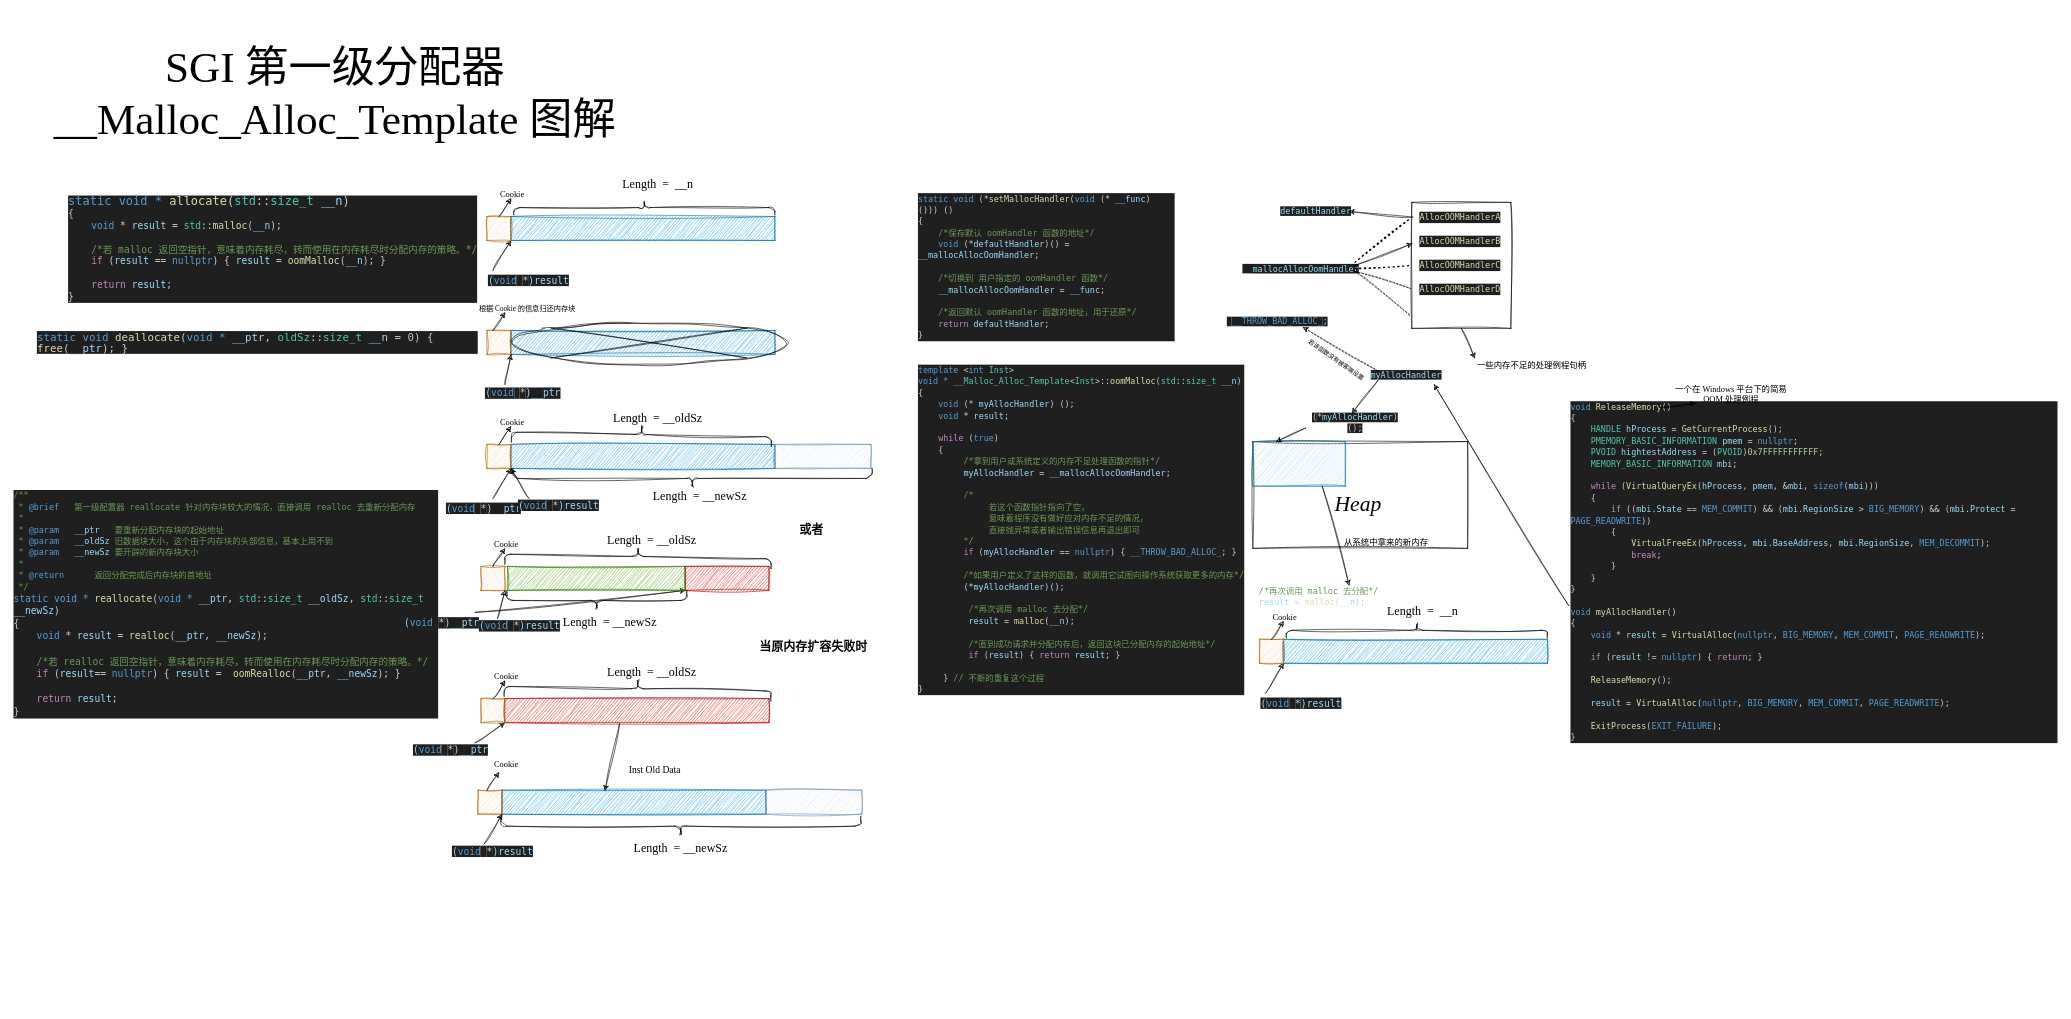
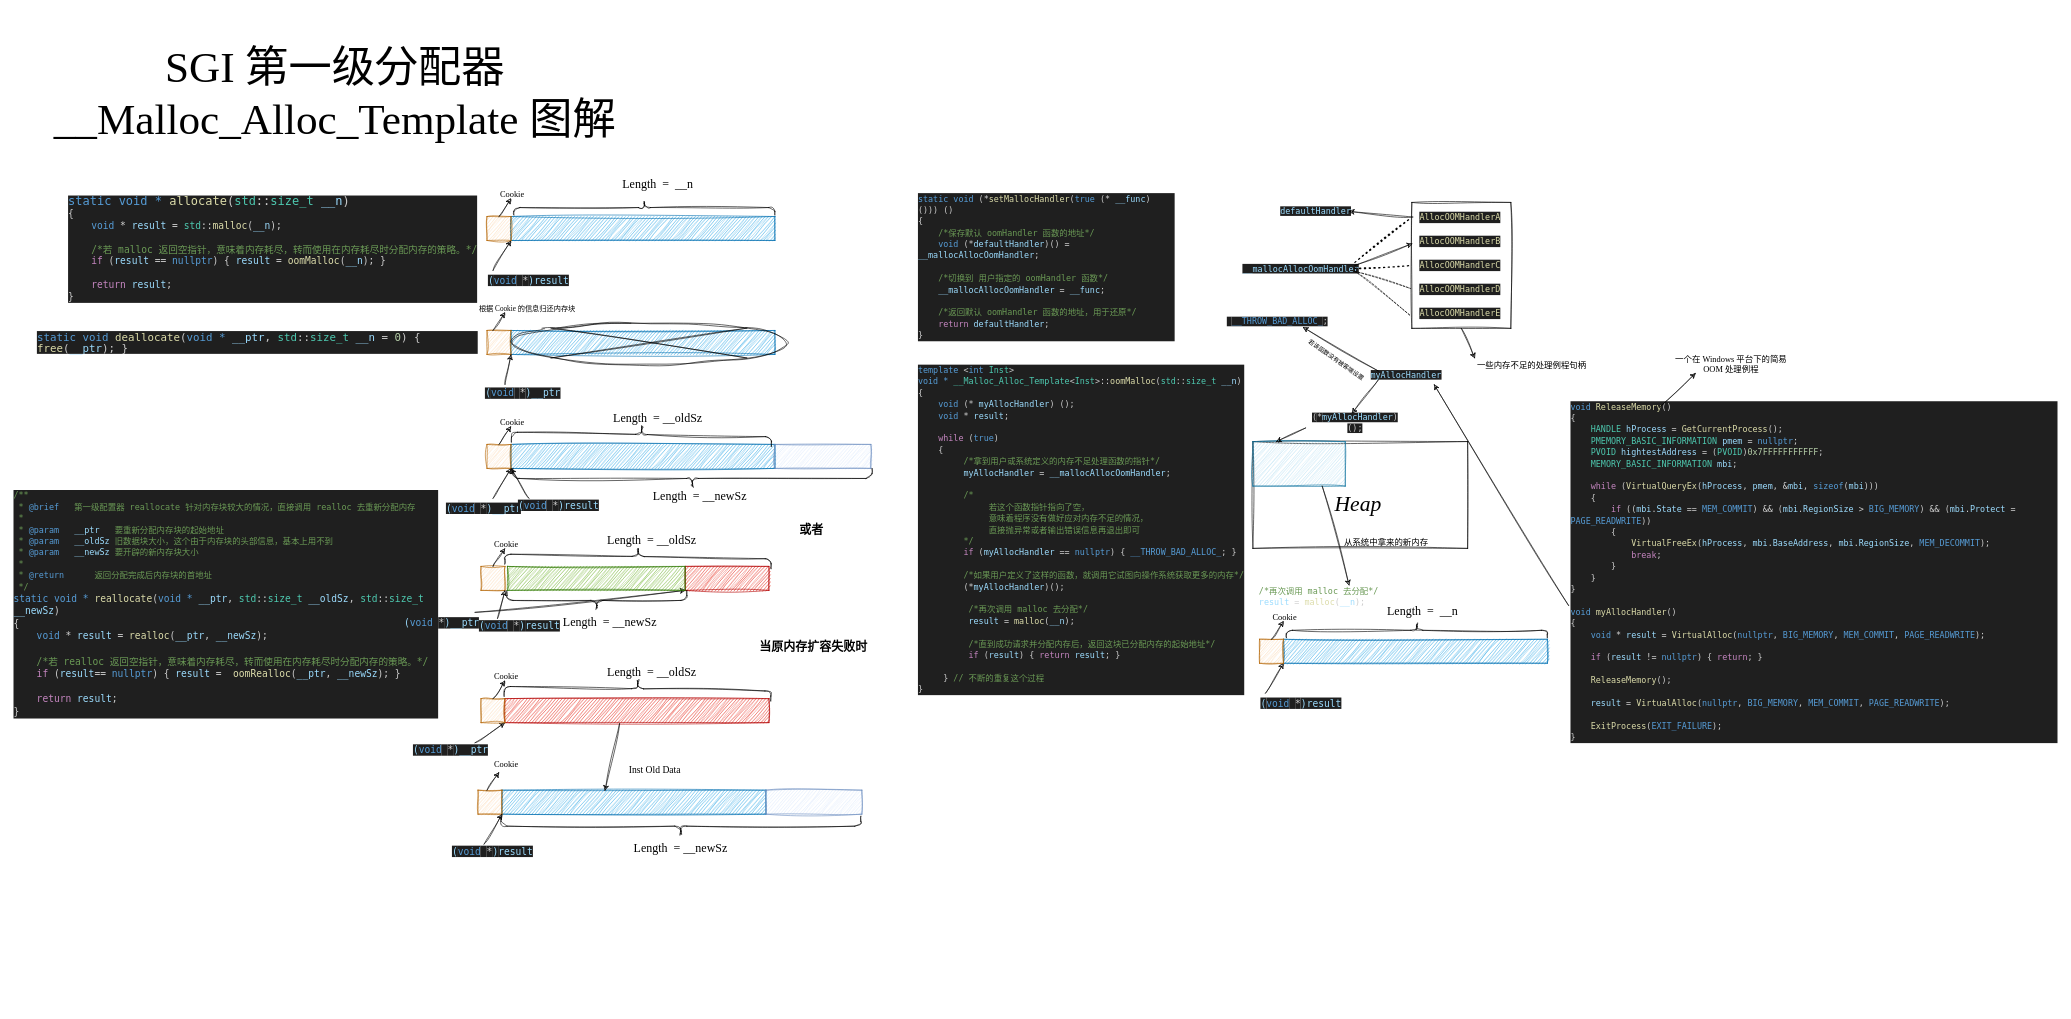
node "static void (*setMallocHandler(void (* __func) ())) () { /*保存默认 oomHandler 函数的地址*/ void (*defaultHandler)() = __mallocAllocOomHandler; /*切换到 用户指定的 oomHandler 函数*/ __mallocAllocOomHandler = __func; /*返回默认 oomHandler 函数的地址，用于还原*/ return defaultHandler; }": label "static void (*setMallocHandler(void (* __func) ())) () { /*保存默认 oomHandler 函数的地址*/ void (*defaultHandler)() = __mallocAllocOomHandler; /*切换到 用户指定的 oomHandler 函数*/ __mallocAllocOomHandler = __func; /*返回默认 oomHandler 函数的地址，用于还原*/ return defaultHandler; }" -> "static void (*setMallocHandler(true (* __func) ())) () { /*保存默认 oomHandler 函数的地址*/ void (*defaultHandler)() = __mallocAllocOomHandler; /*切换到 用户指定的 oomHandler 函数*/ __mallocAllocOomHandler = __func; /*返回默认 oomHandler 函数的地址，用于还原*/ return defaultHandler; }"
node "AllocOOMHandlerE": added
node "static void deallocate(void * __ptr, oldSz::size_t __n = 0) { free(__ptr); }": label "static void deallocate(void * __ptr, oldSz::size_t __n = 0) { free(__ptr); }" -> "static void deallocate(void * __ptr, std::size_t __n = 0) { free(__ptr); }"
edge "myAllocHandler" -> "__THROW_BAD_ALLOC_;": style dashed -> solid
node "一个在 Windows 平台下的简易 OOM 处理例程": moved (1732, 395) -> (1732, 365)
